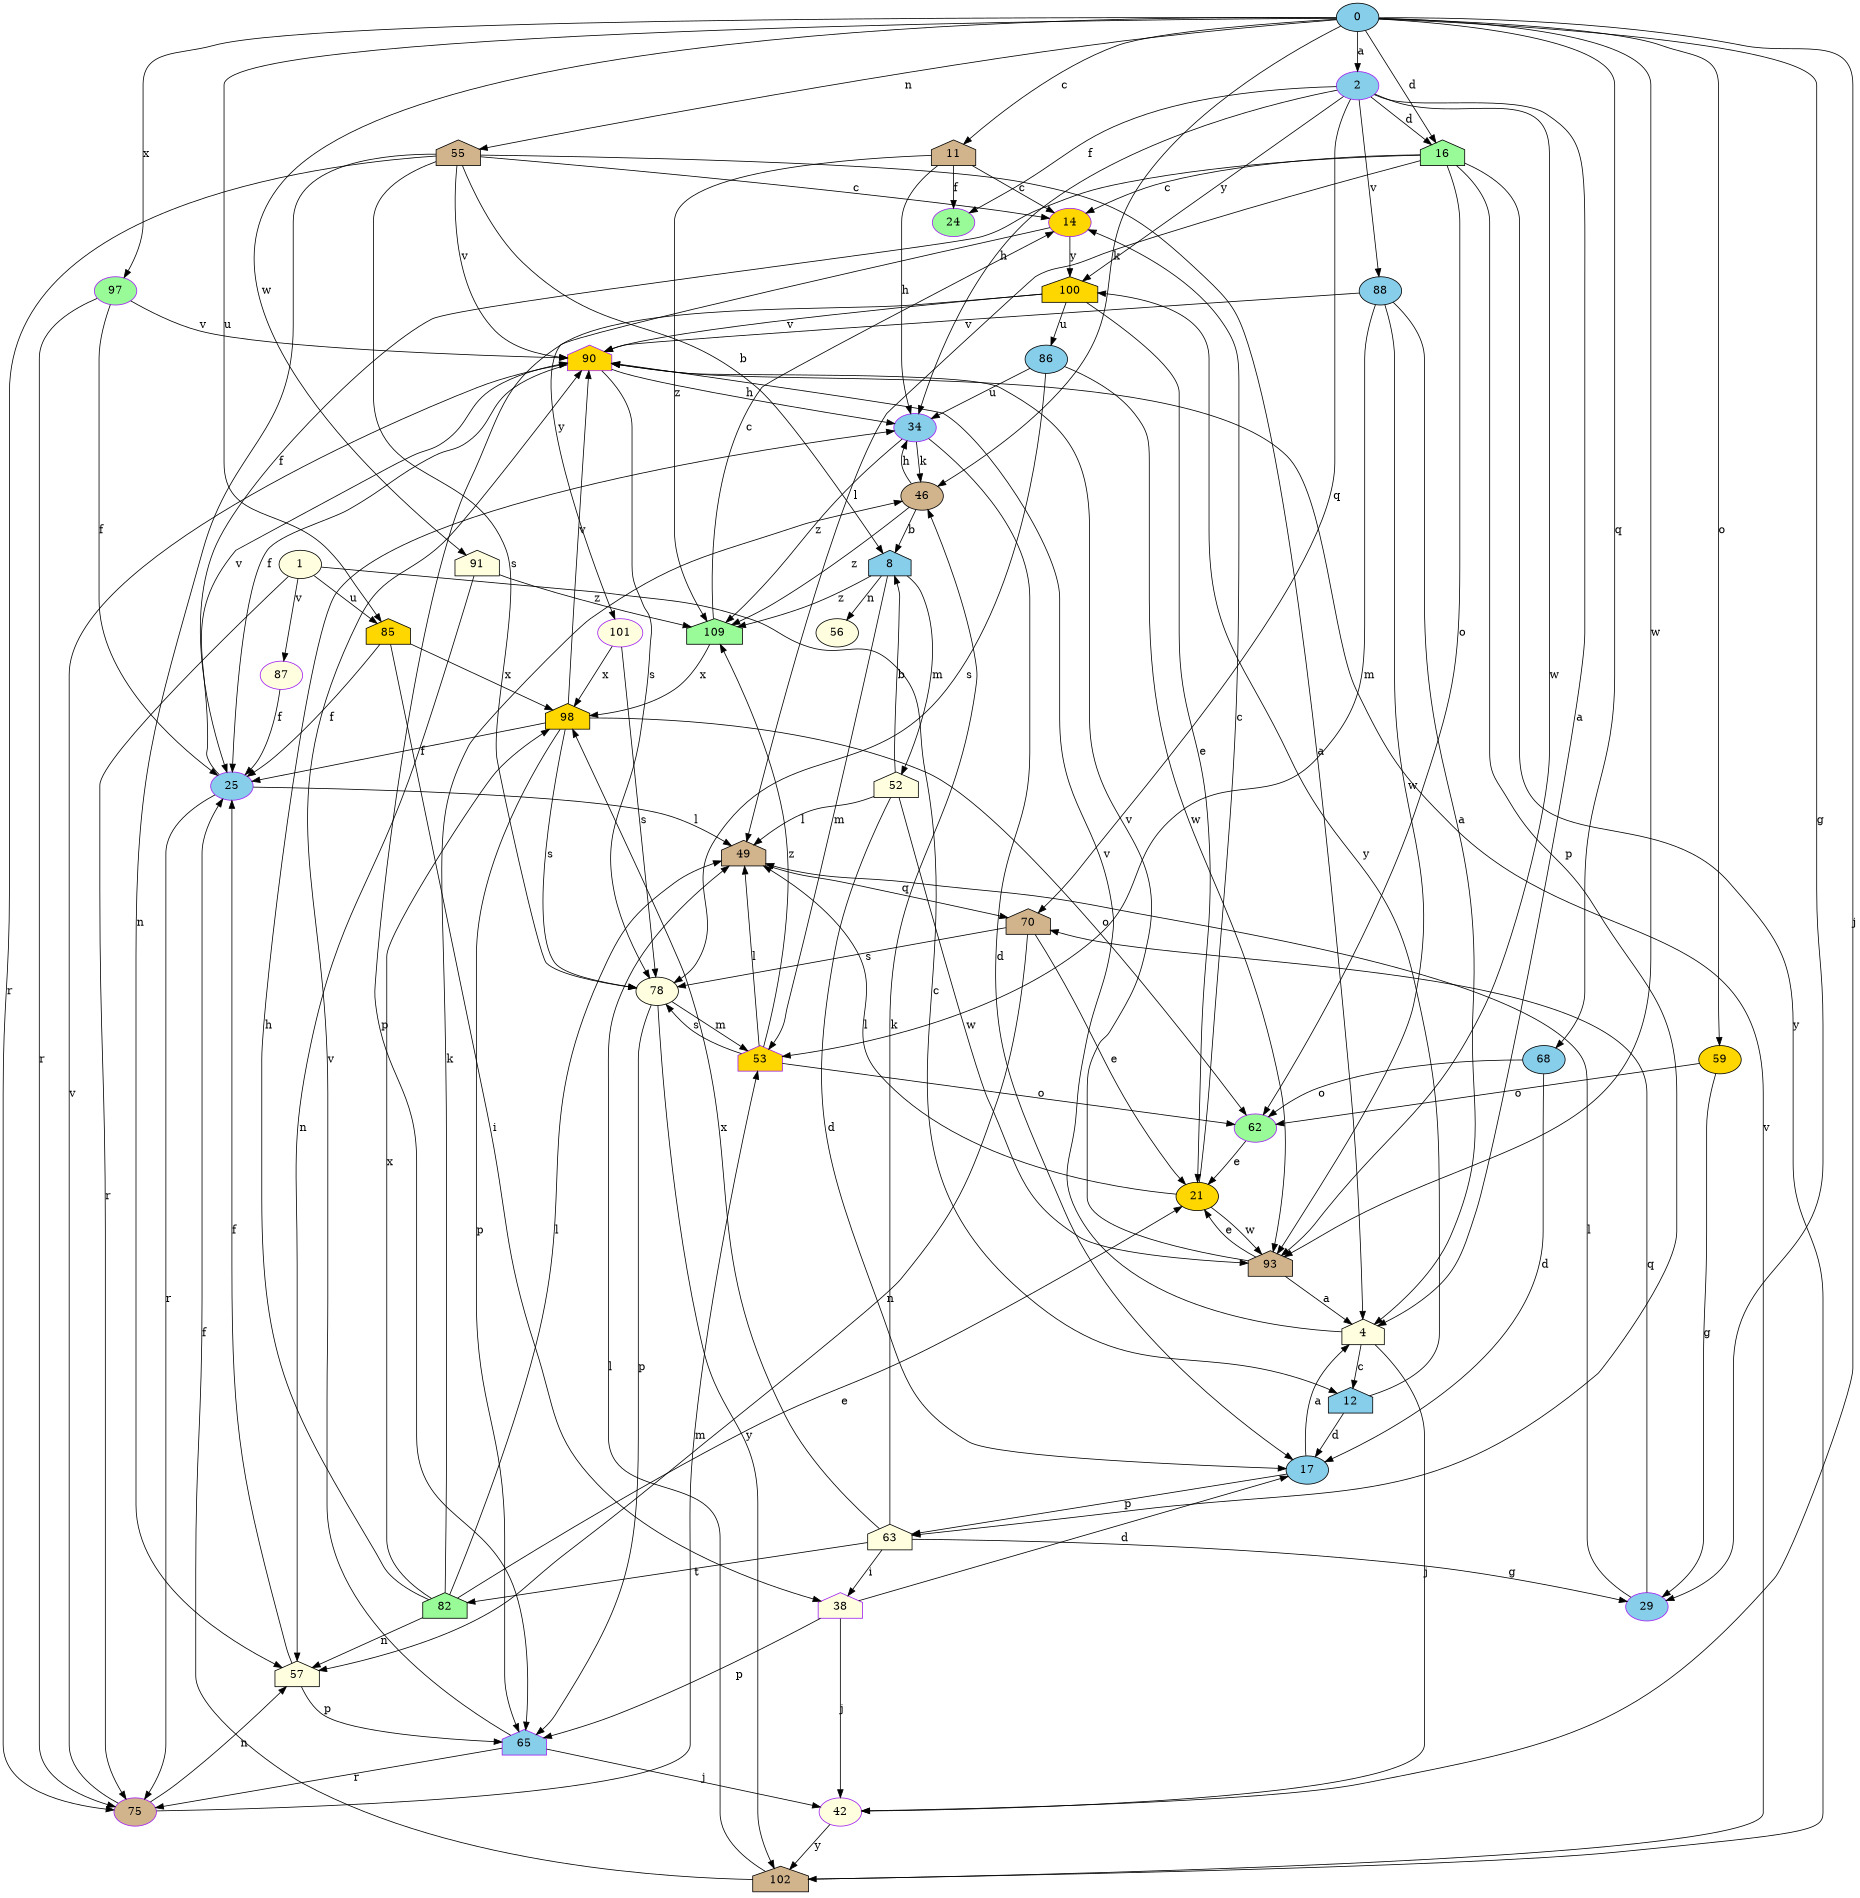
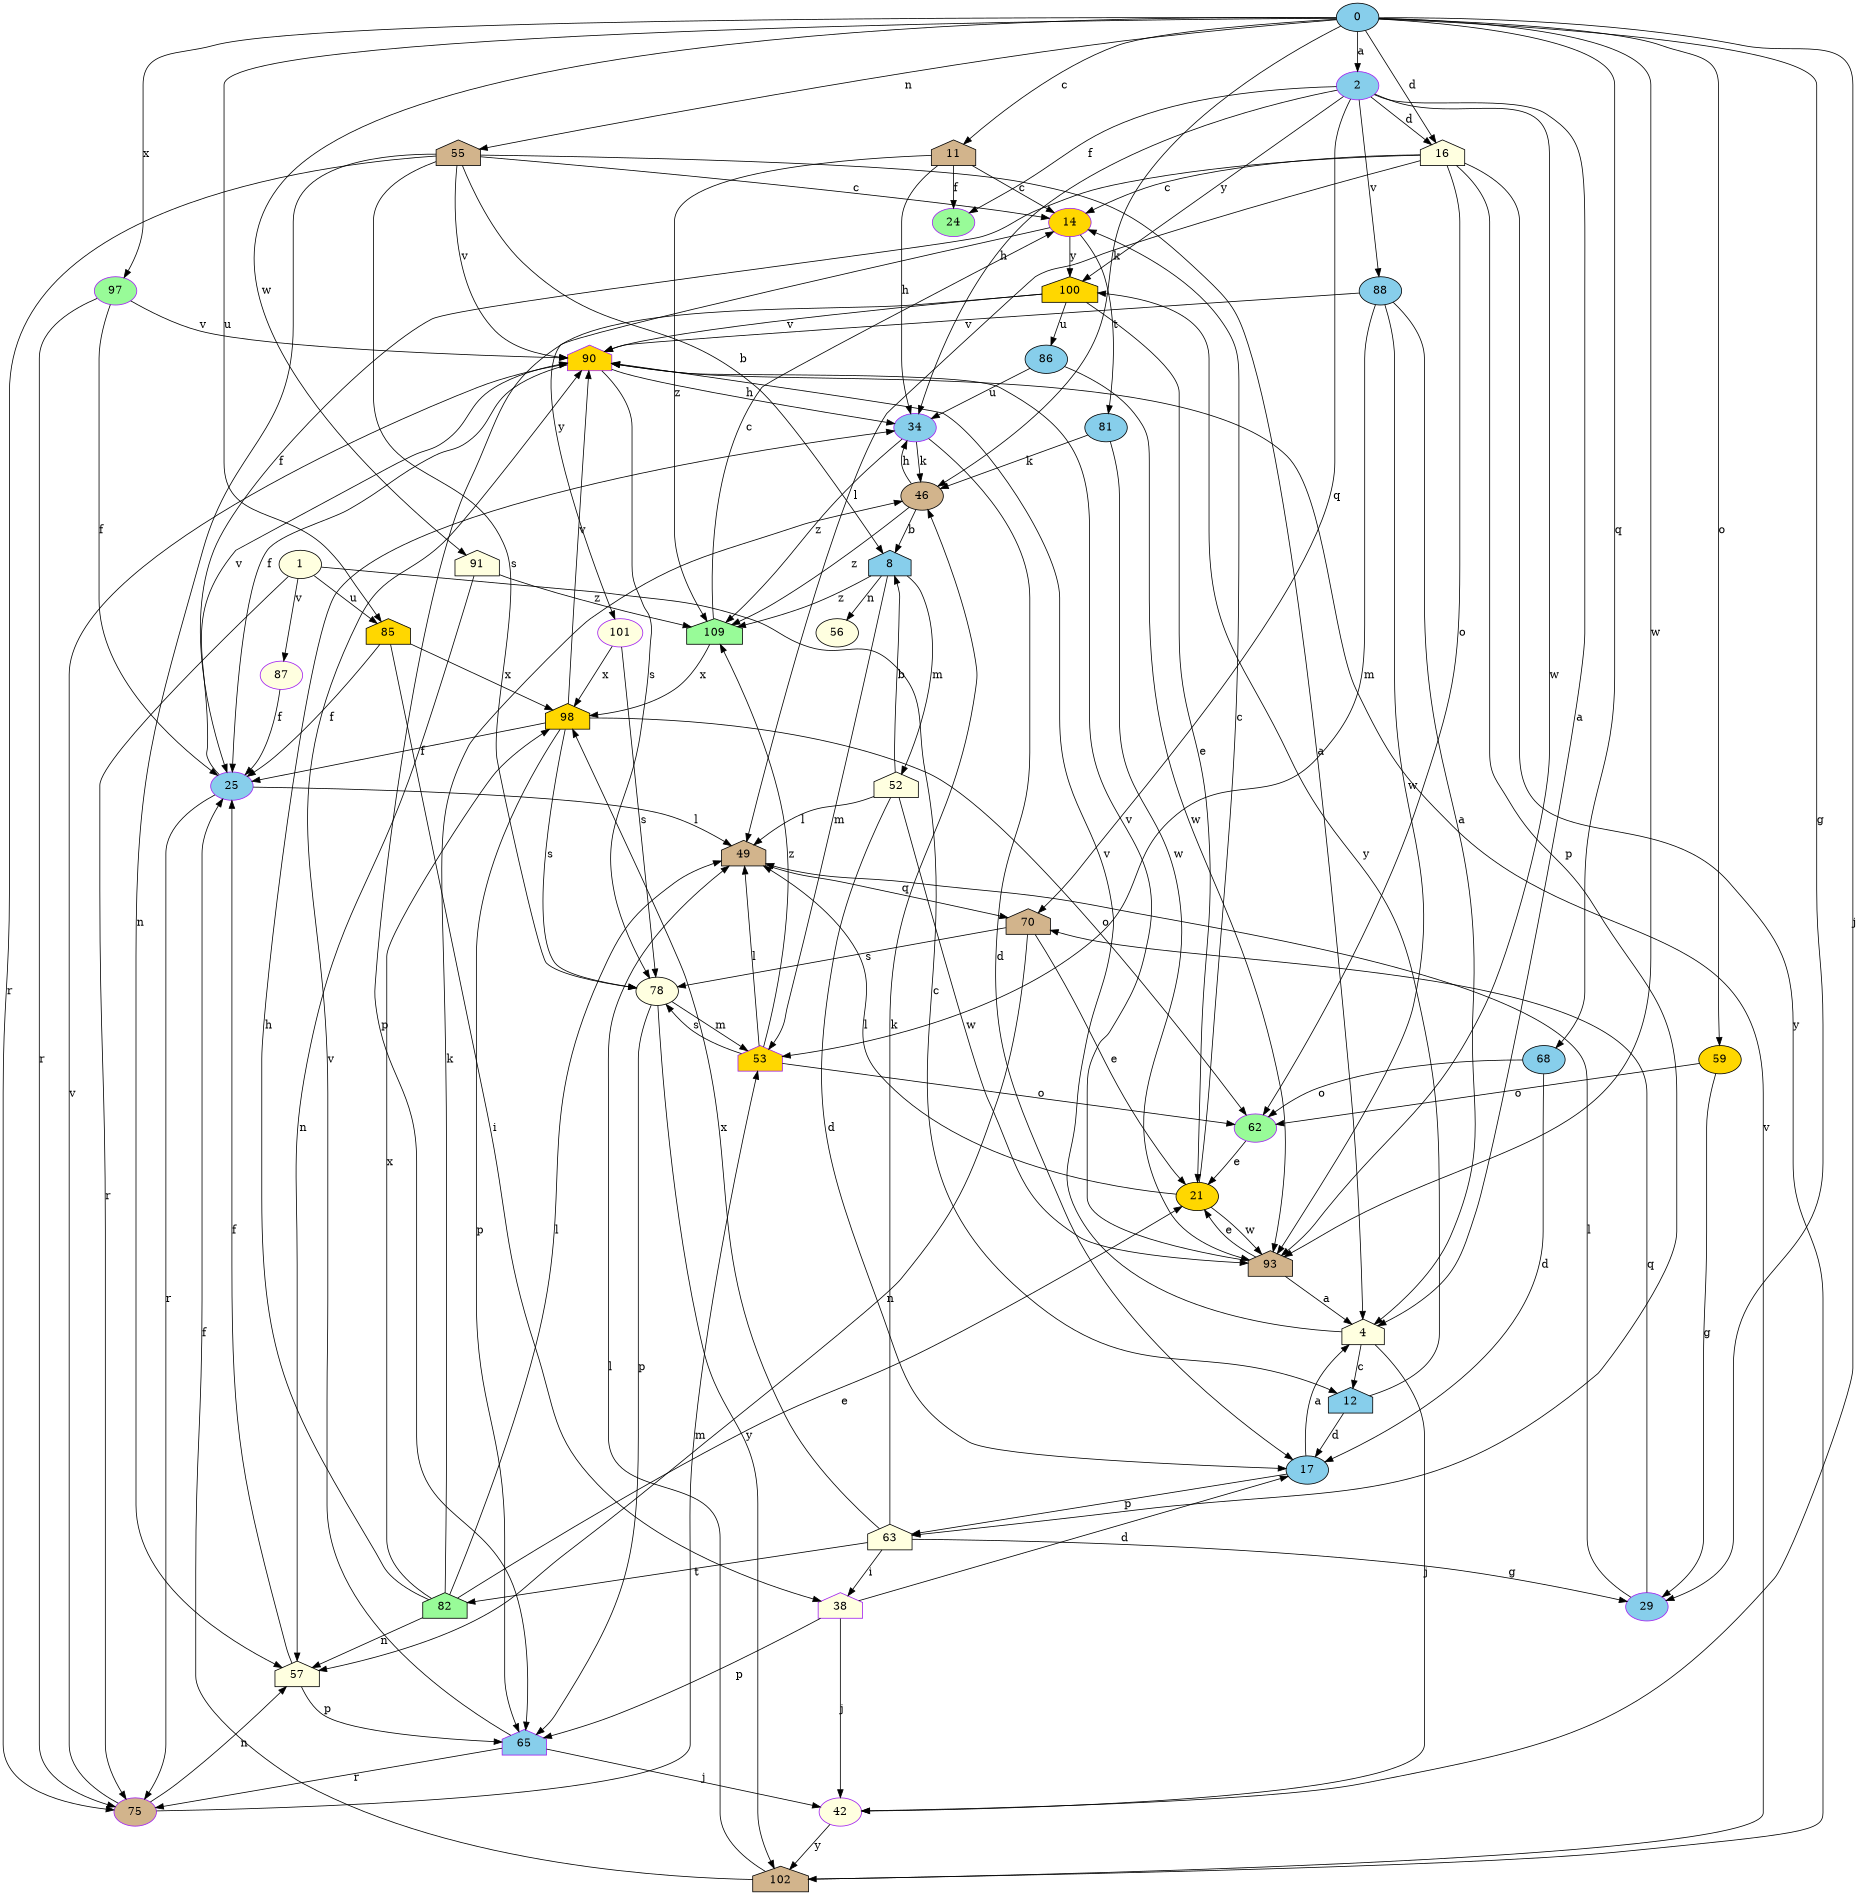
node "16": fillcolor palegreen -> lightyellow
node "81": added
edge "86" -> "78": removed, label "s"
